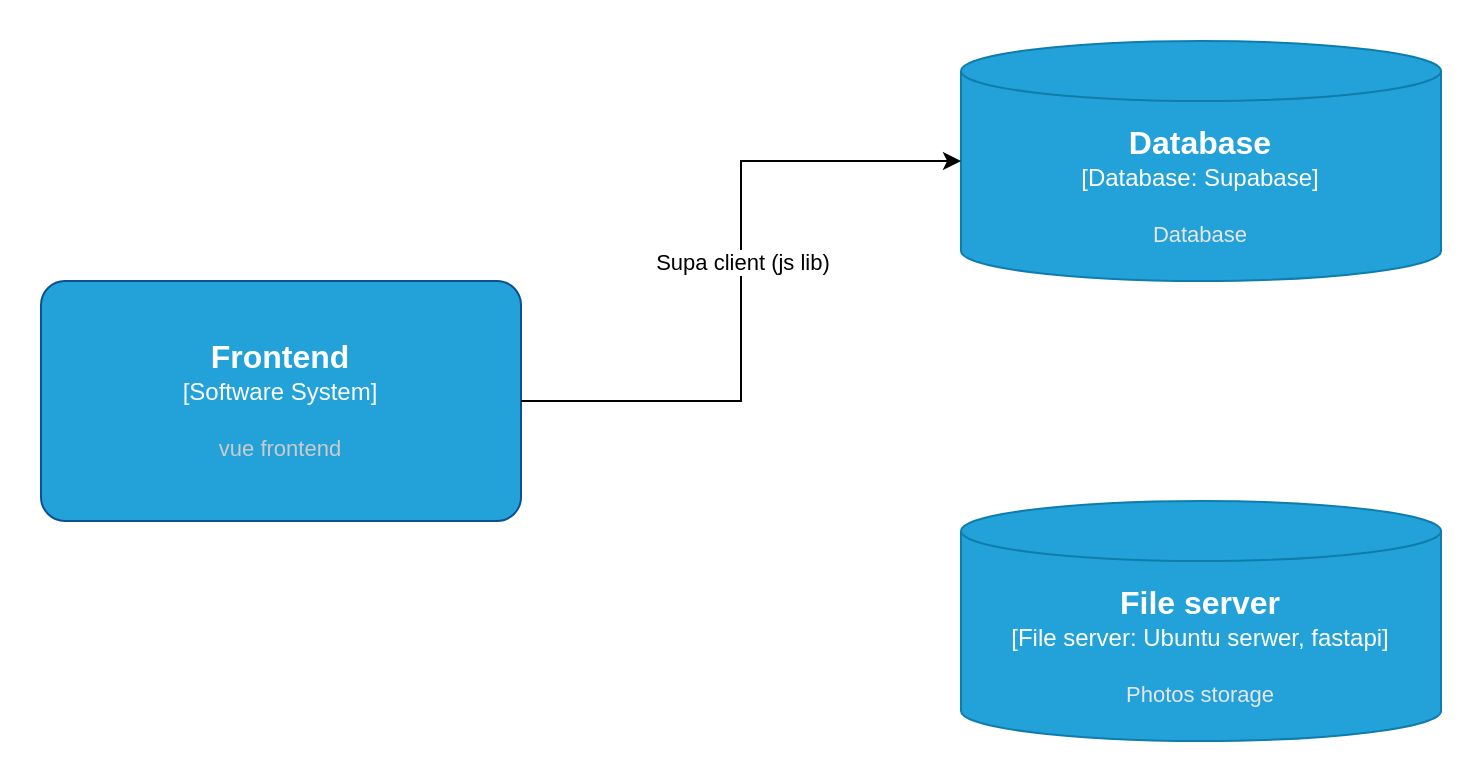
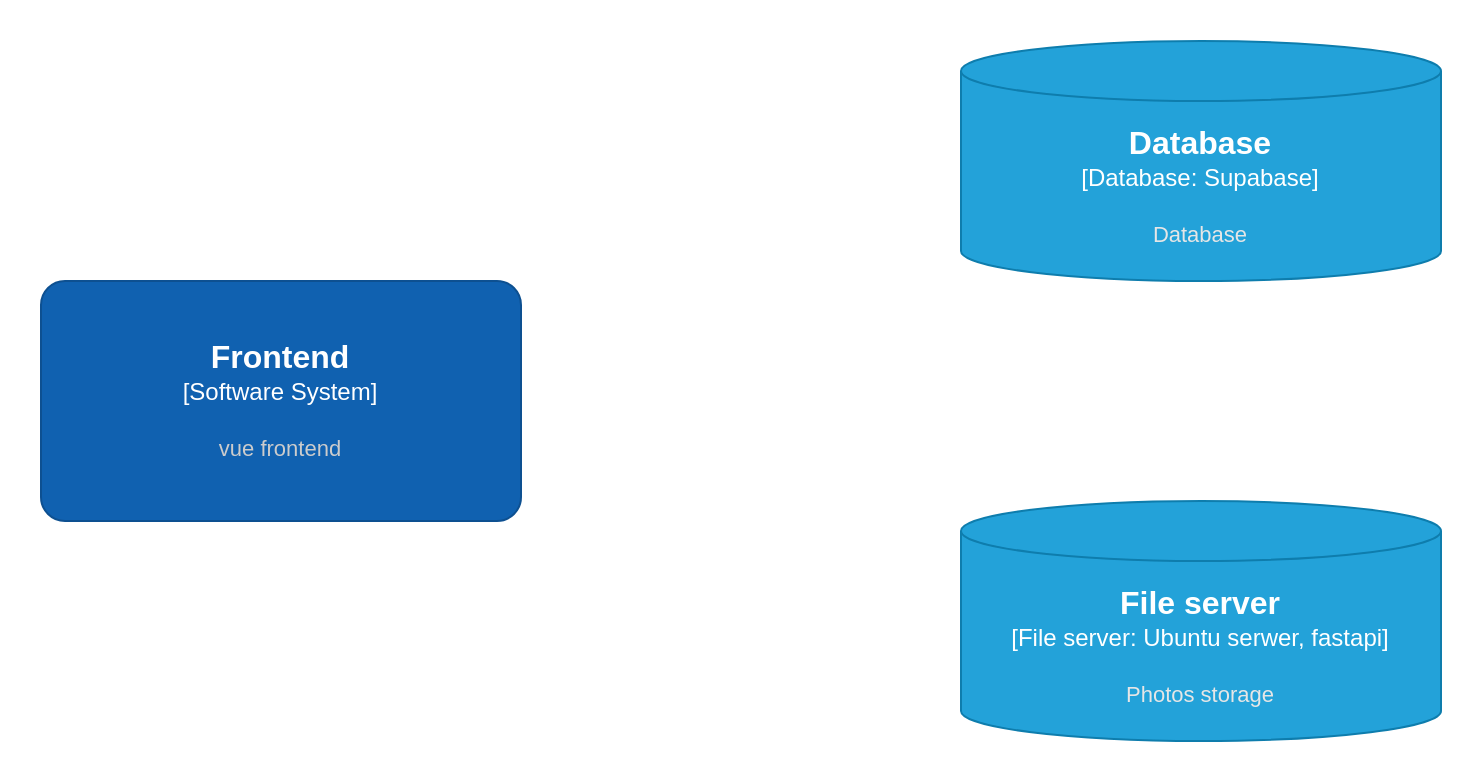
edge "Frontend [Software System] vue frontend" -> "Database [Database: Supabase] Database": removed, label "Supa client (js lib)"
node "Frontend [Software System] vue frontend": fillcolor #23a2d9 -> #1061b0
